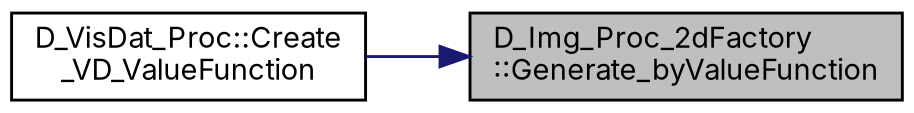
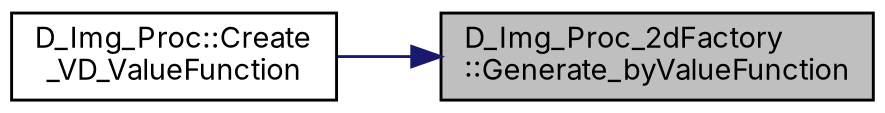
node "D_VisDat_Proc::Create _VD_ValueFunction": label "D_VisDat_Proc::Create _VD_ValueFunction" -> "D_Img_Proc::Create _VD_ValueFunction"
